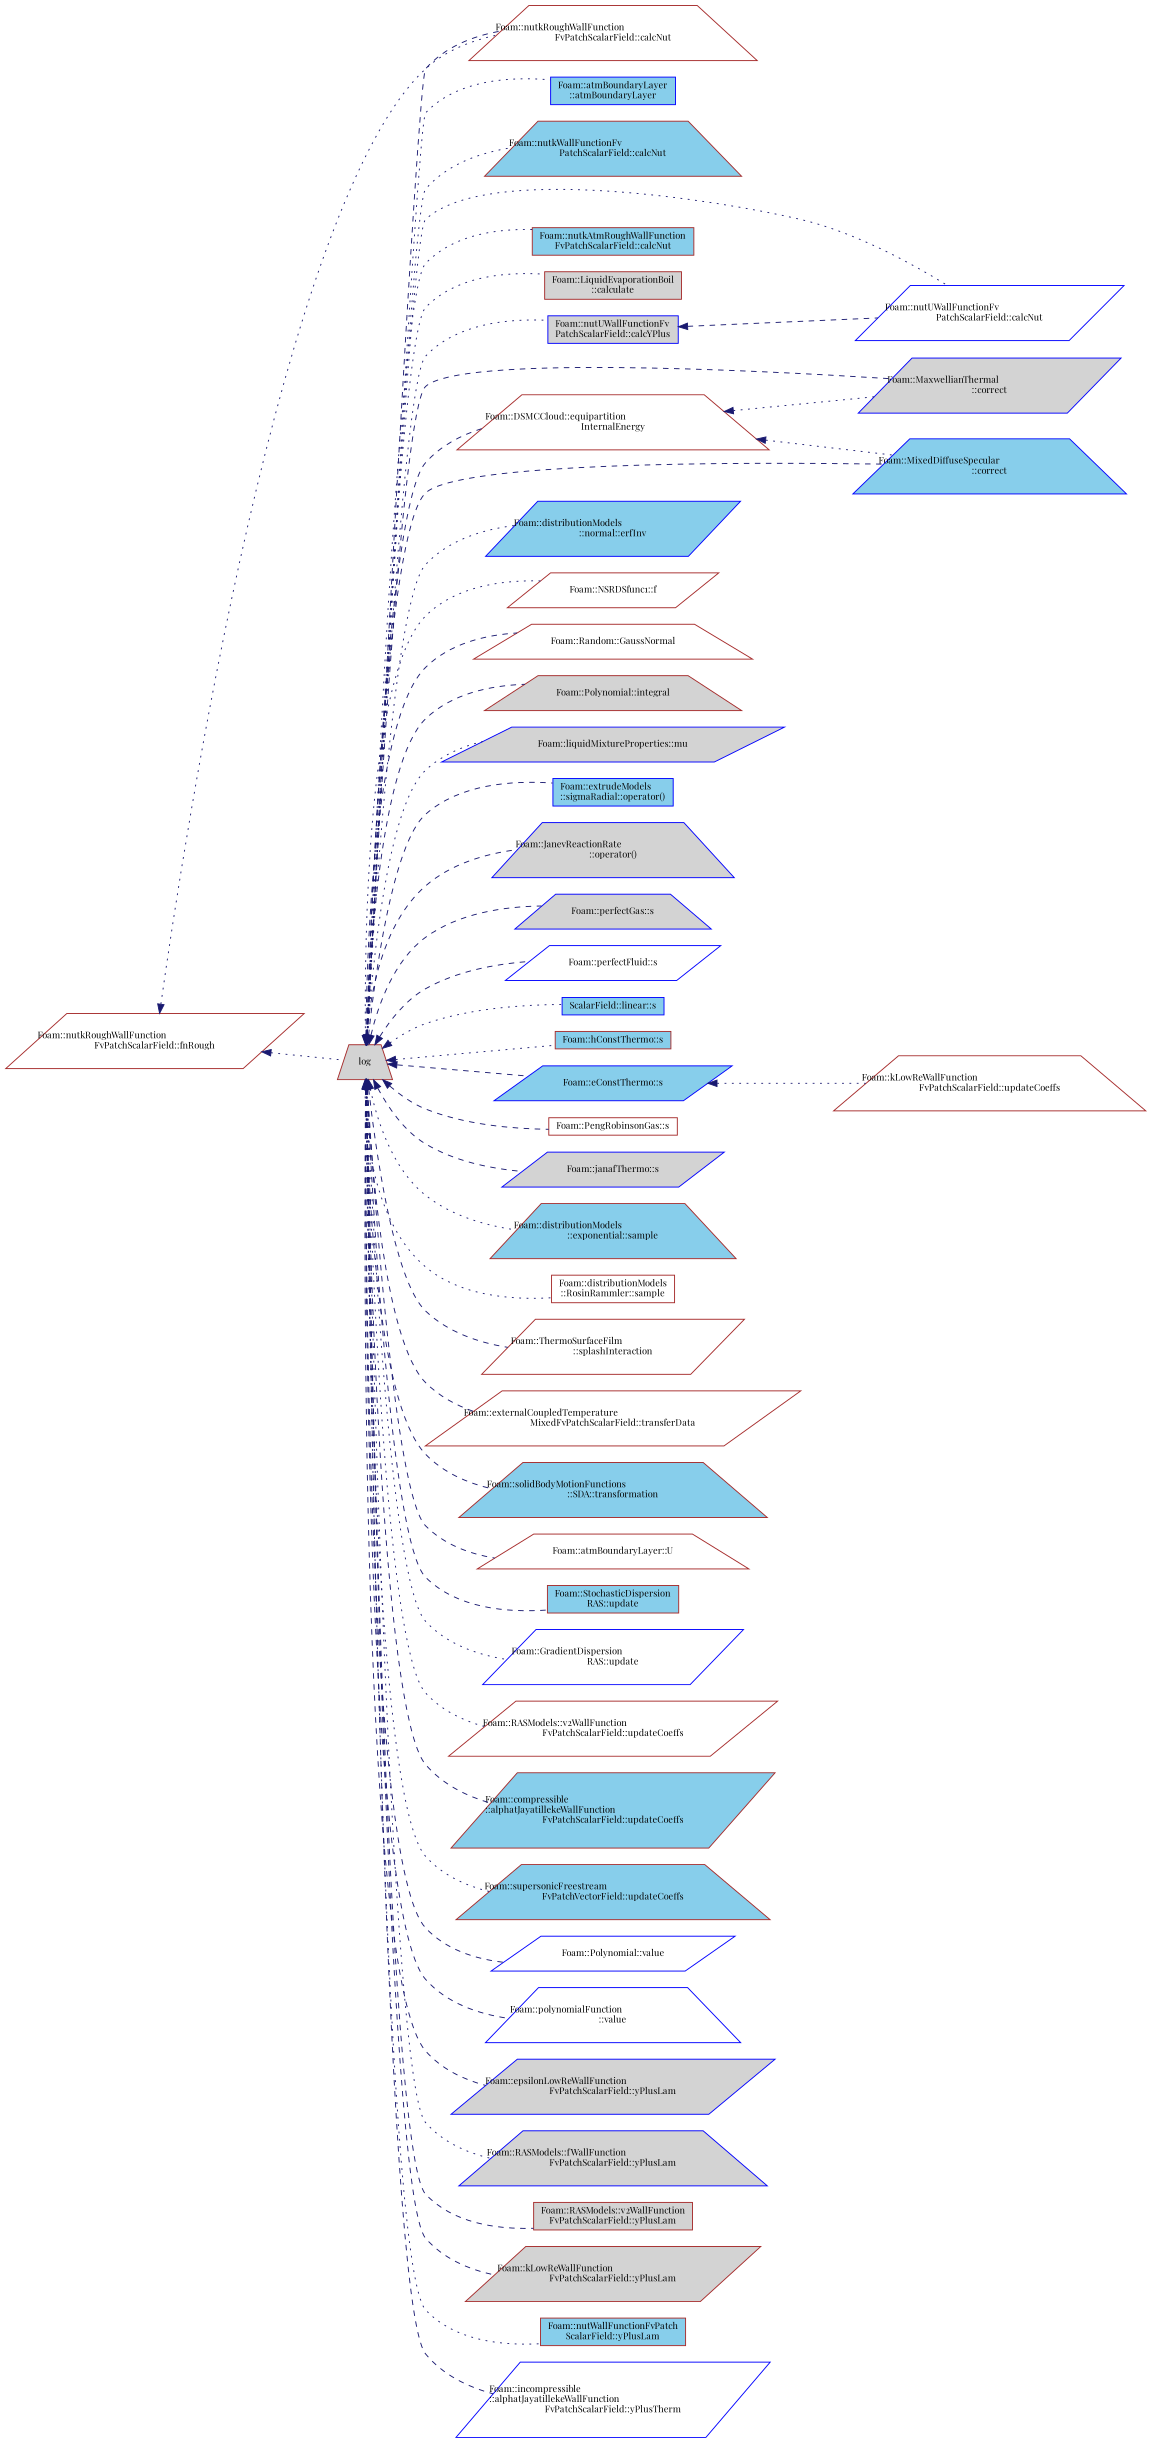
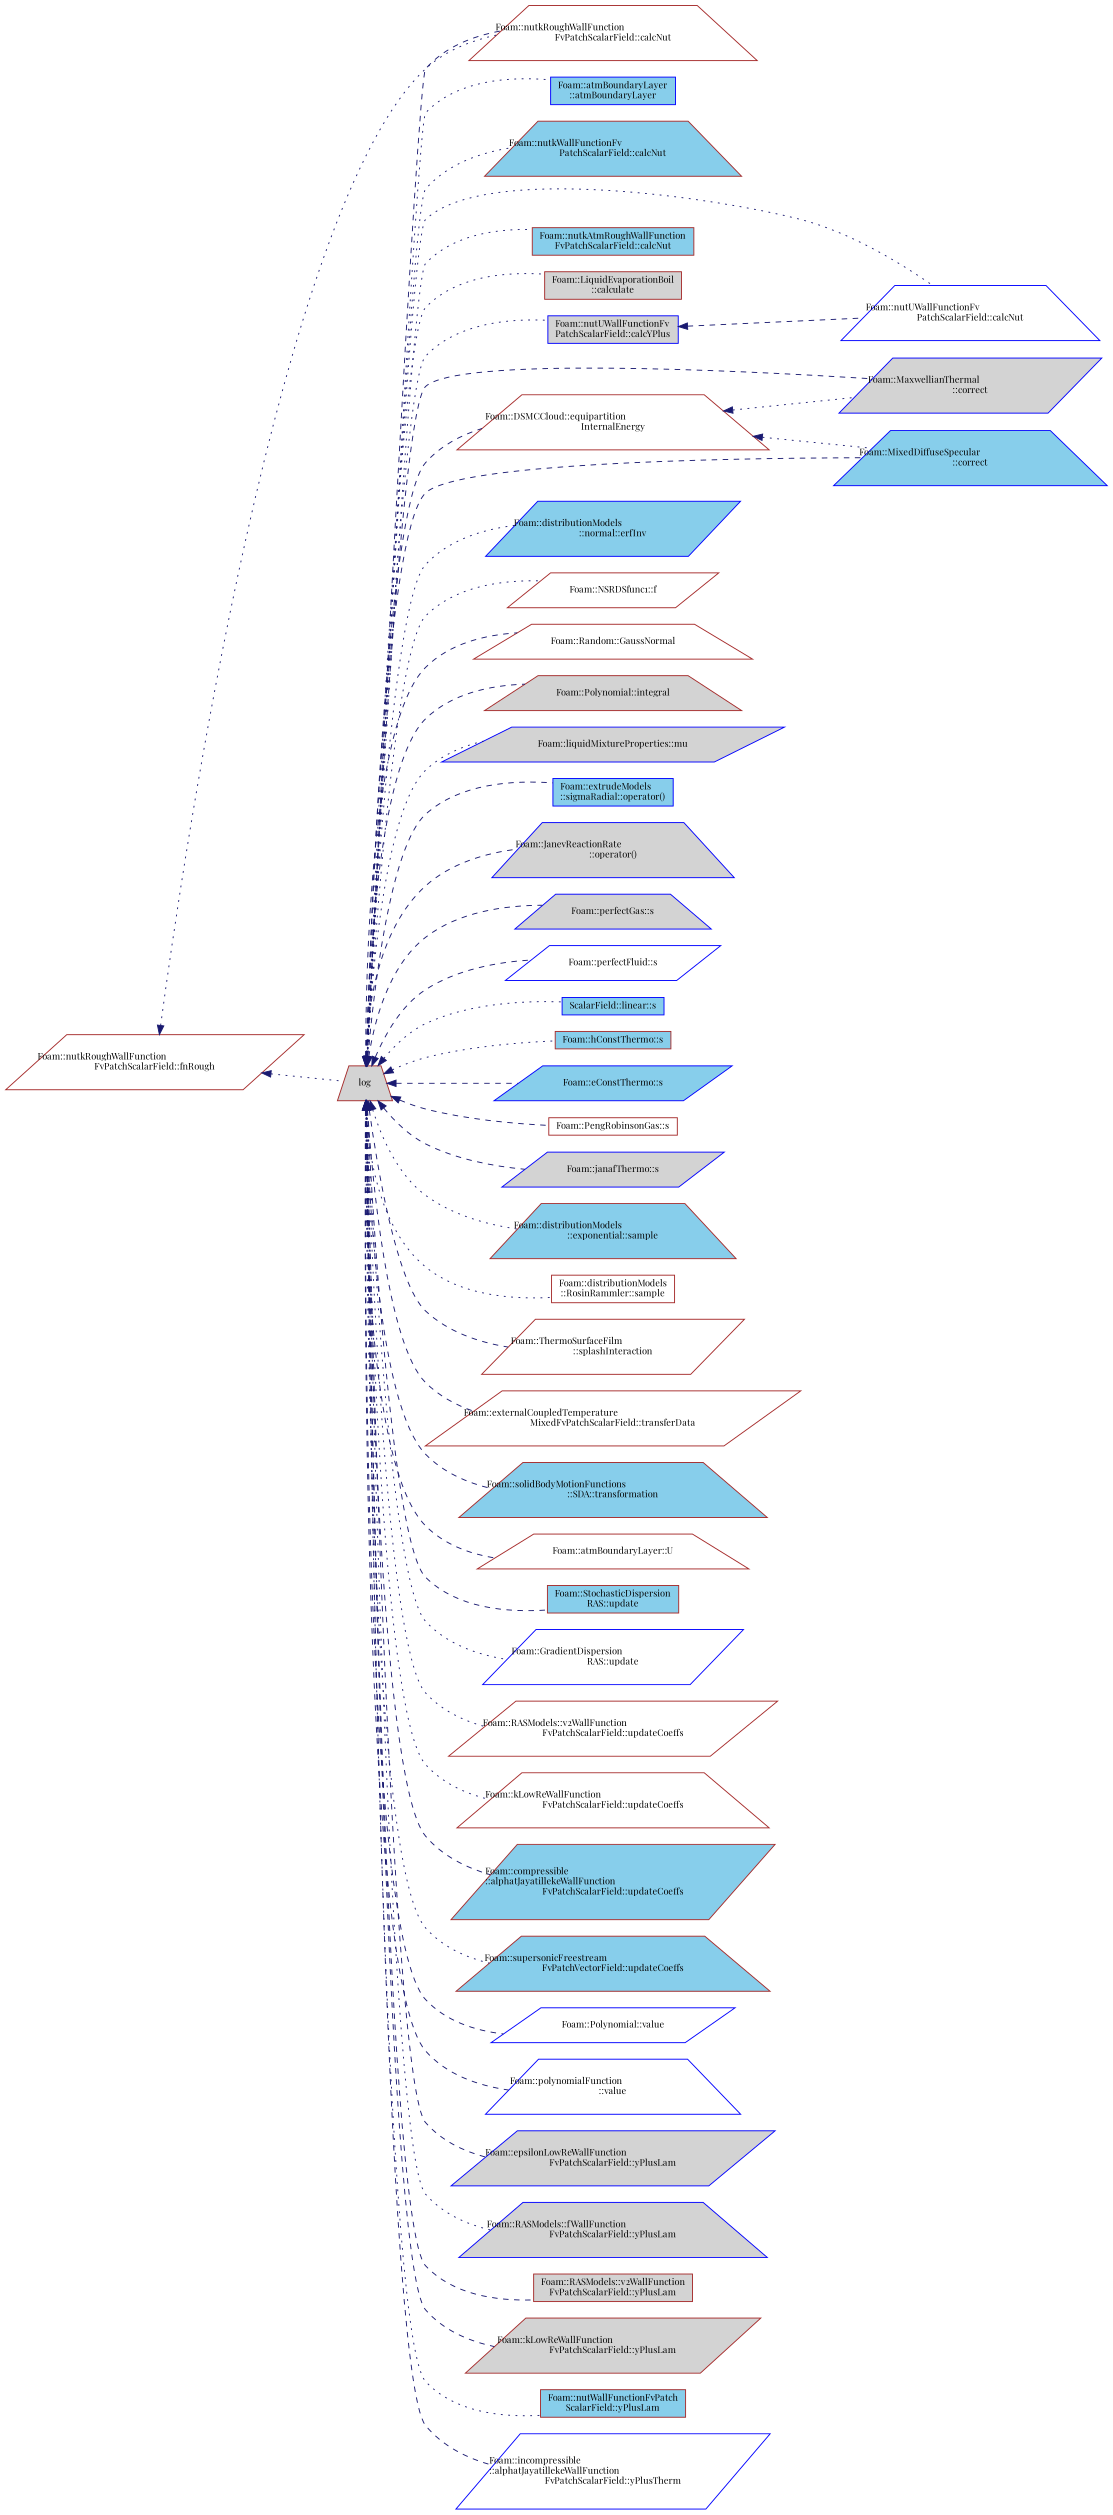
node "Foam::nutUWallFunctionFv PatchScalarField::calcNut": shape parallelogram -> trapezium
edge "Foam::kLowReWallFunction FvPatchScalarField::updateCoeffs" -> "Foam::eConstThermo::s": now "Foam::kLowReWallFunction FvPatchScalarField::updateCoeffs" -> "log"
